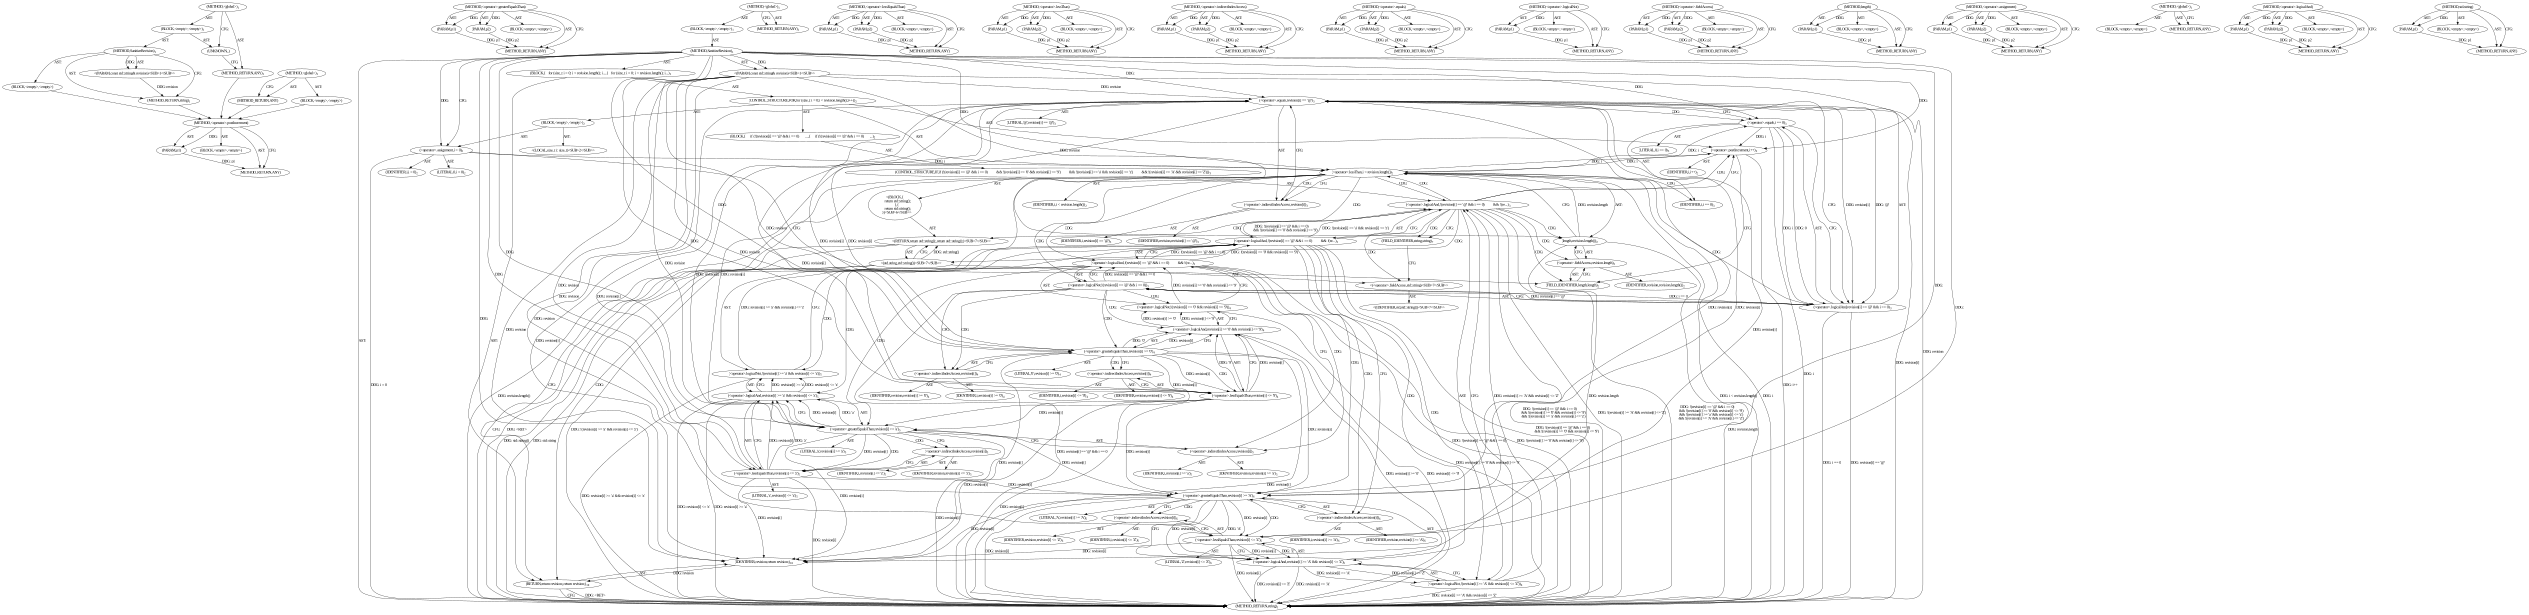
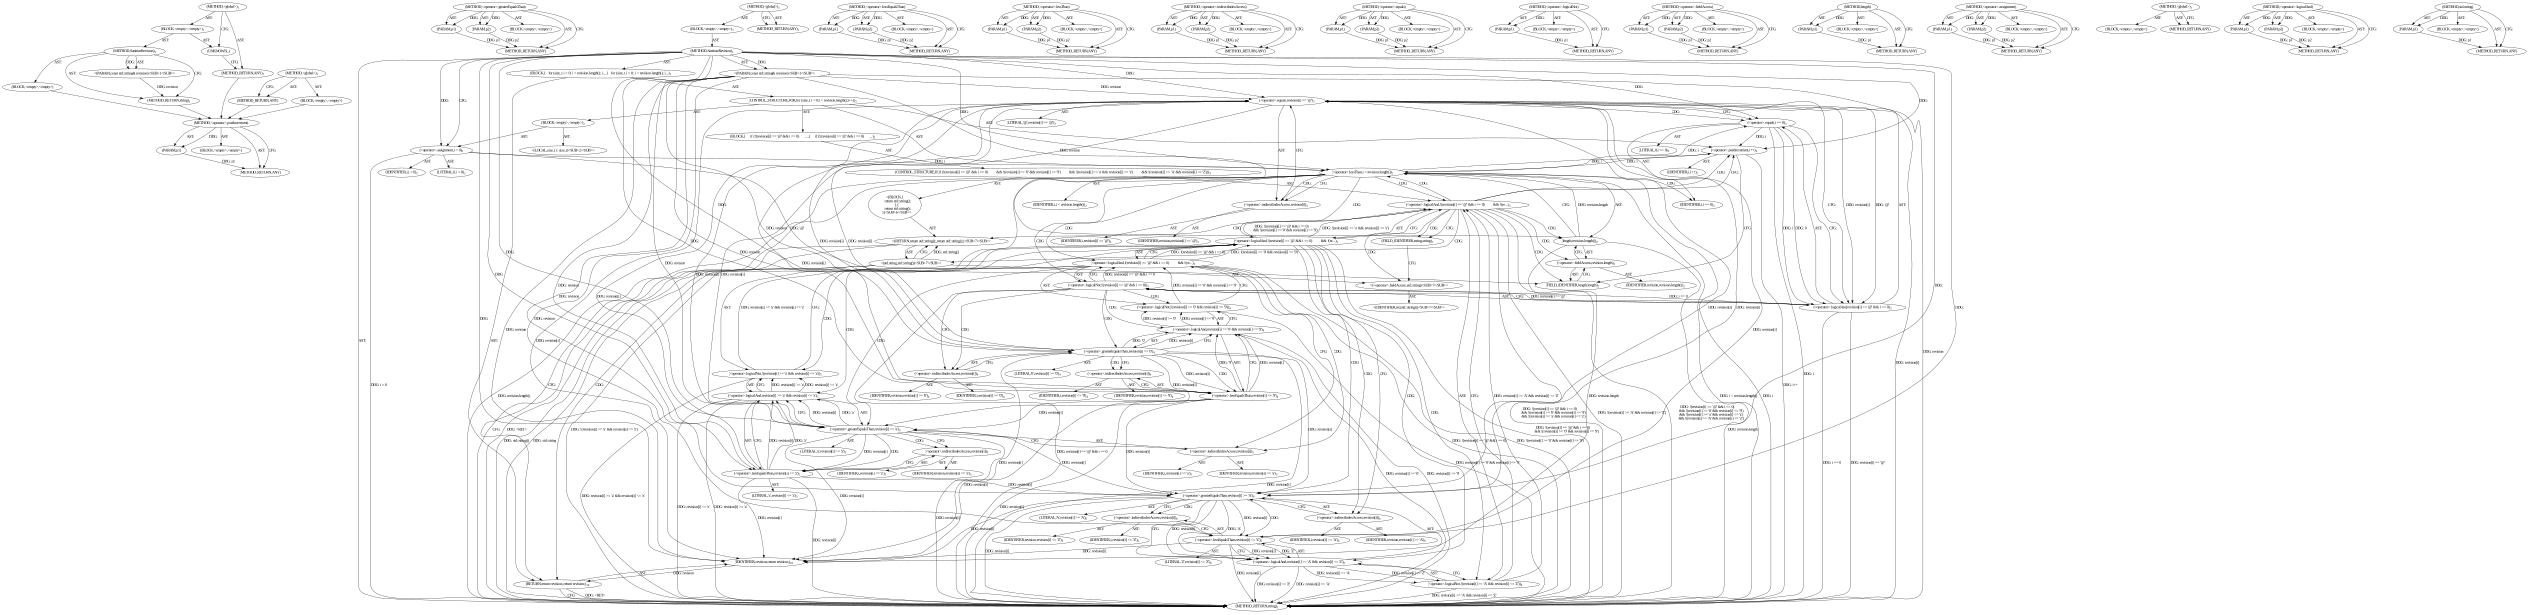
edge "(<operator>.lessThan,i < revision.length())" -> "(<operator>.logicalAnd,revision[i] == '@' && i == 0)": removed, label "CDG:"
edge "(<operator>.assignment,i = 0)" -> "(FIELD_IDENTIFIER,length,length)": label "CFG: " -> "DDG: '@'"
